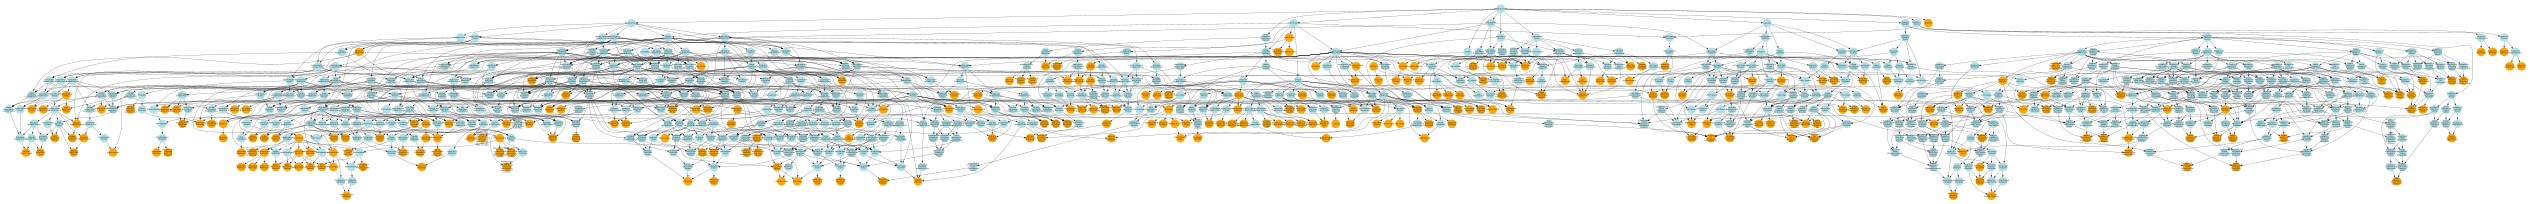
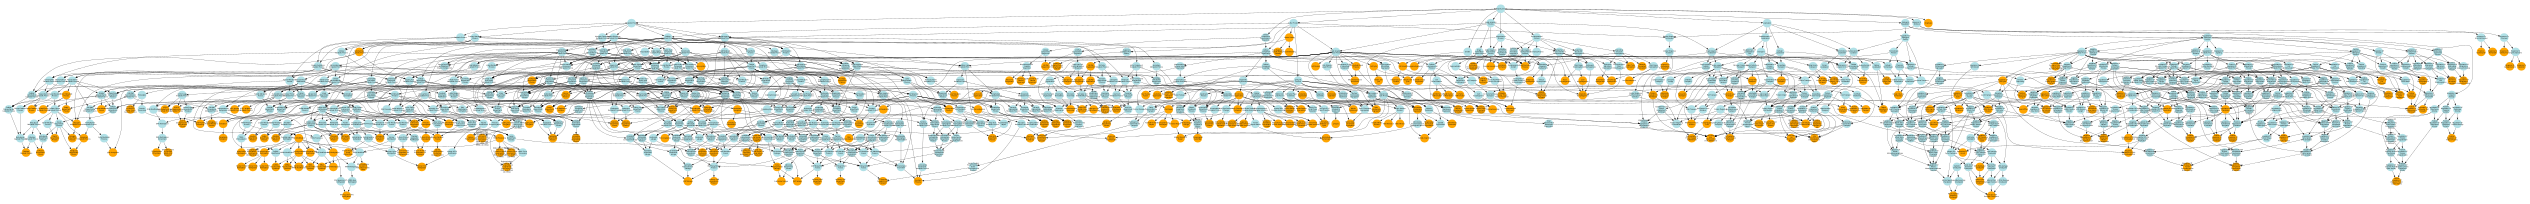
edge "Single organism Cellular Process" -> "Cell Cycle": added
edge "Carbohydrate Derivative Biosynthetic Process" -> "Glycosyl Compound Biosynthetic Process": removed
edge "Regulation Of Meiotic Nuclear Division" -> "Regulation Of Reciprocal Meiotic Recombination": now "Negative Regulation Of Meiotic Cell Cycle" -> "Regulation Of Reciprocal Meiotic Recombination"
